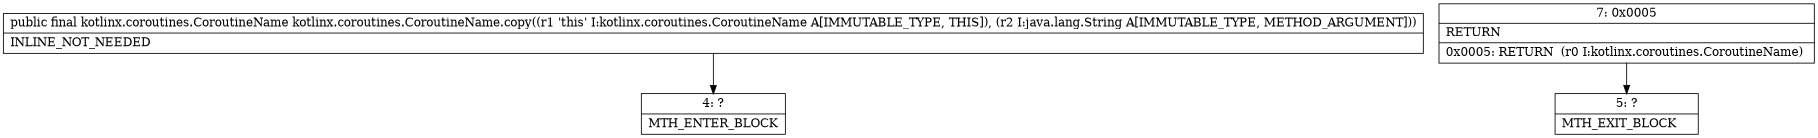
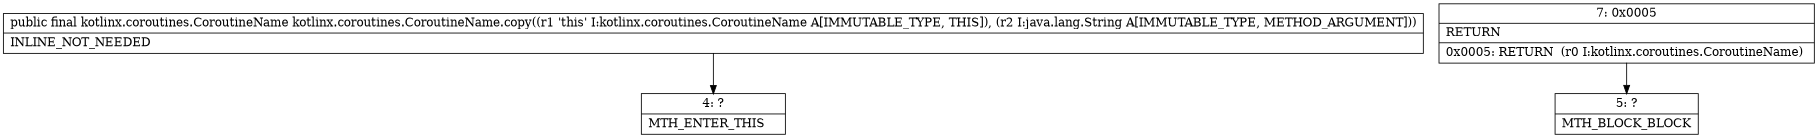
node "4: ?": text "MTH_ENTER_BLOCK" -> "MTH_ENTER_THIS"
node "5: ?": text "MTH_EXIT_BLOCK" -> "MTH_BLOCK_BLOCK"
